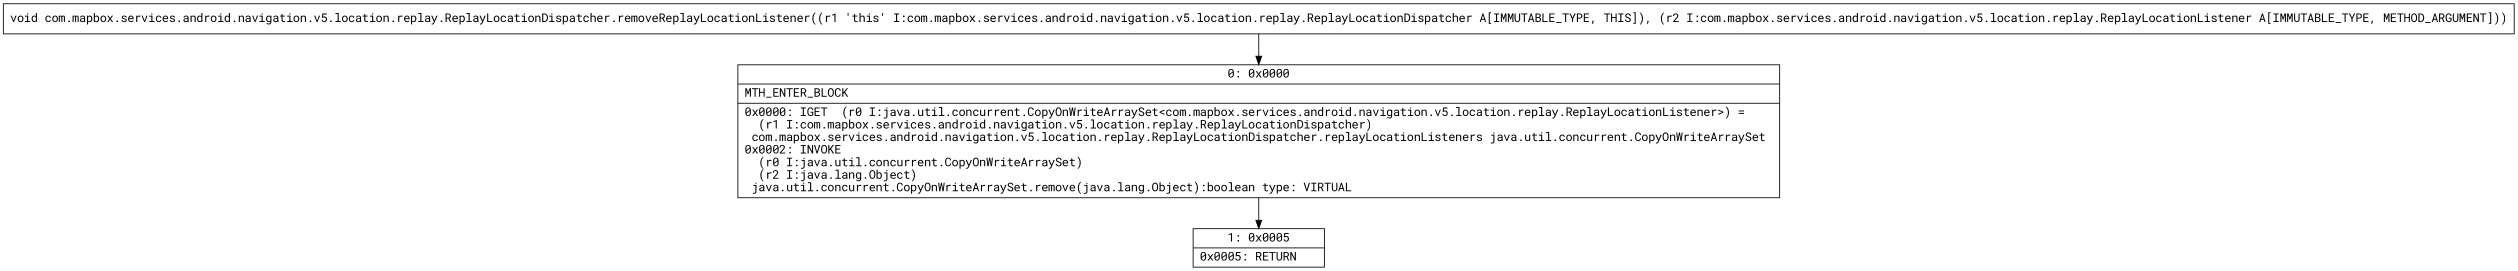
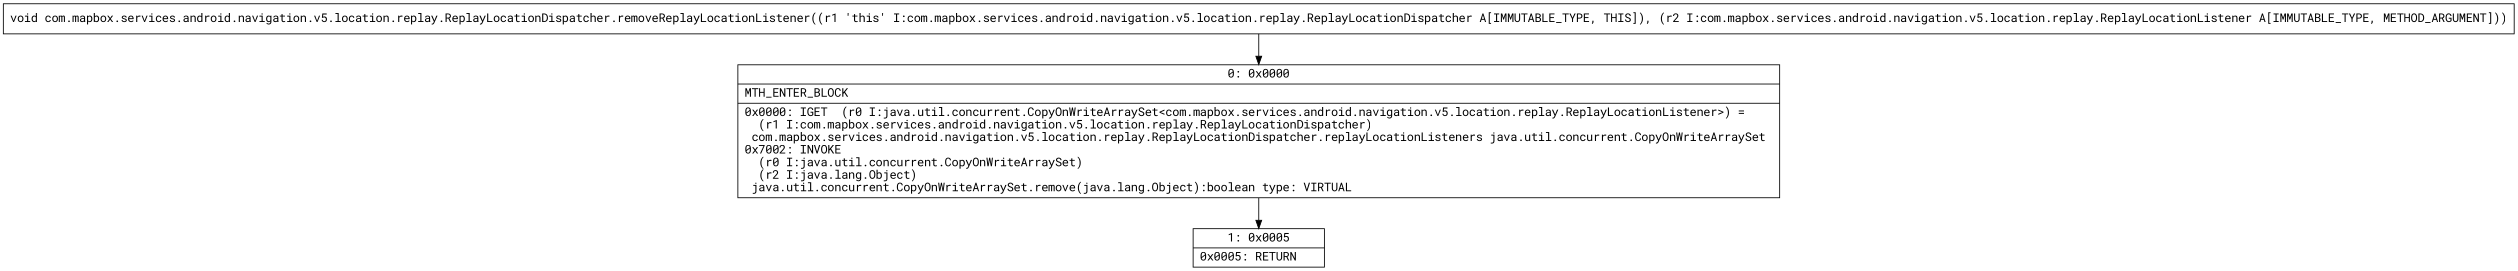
node "0: 0x0000": text "0x0002: INVOKE" -> "0x7002: INVOKE"
